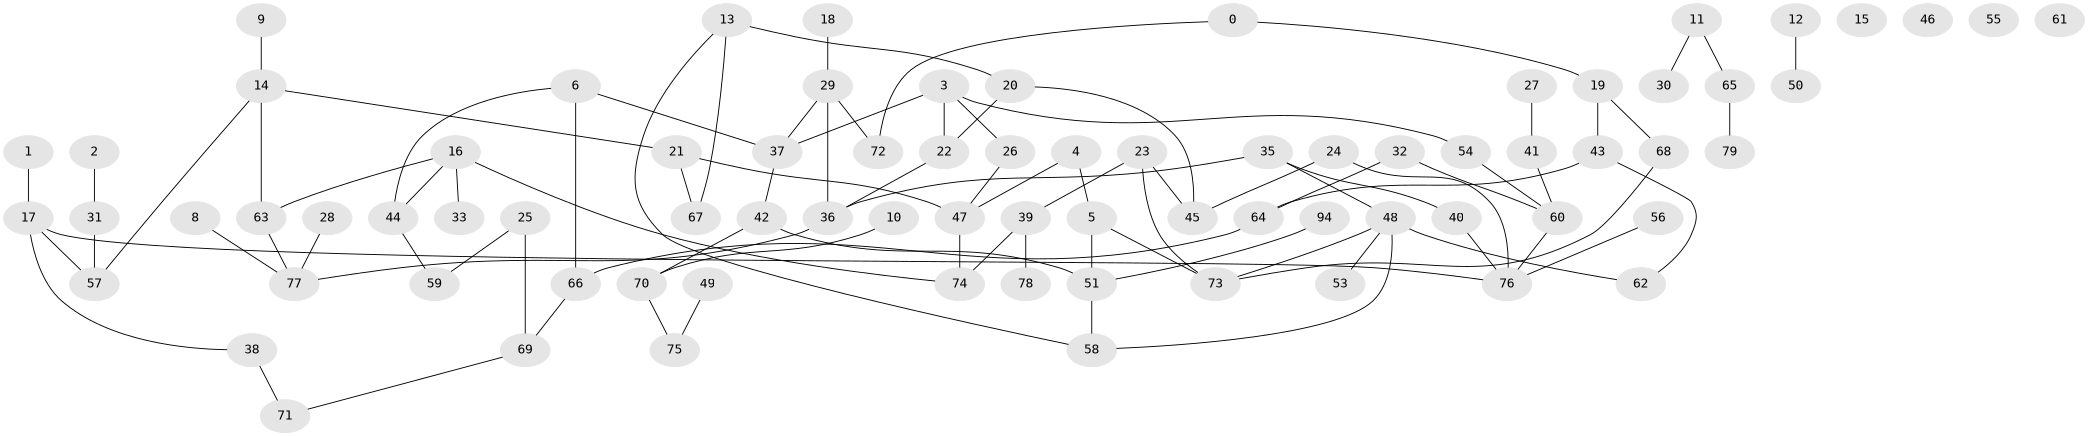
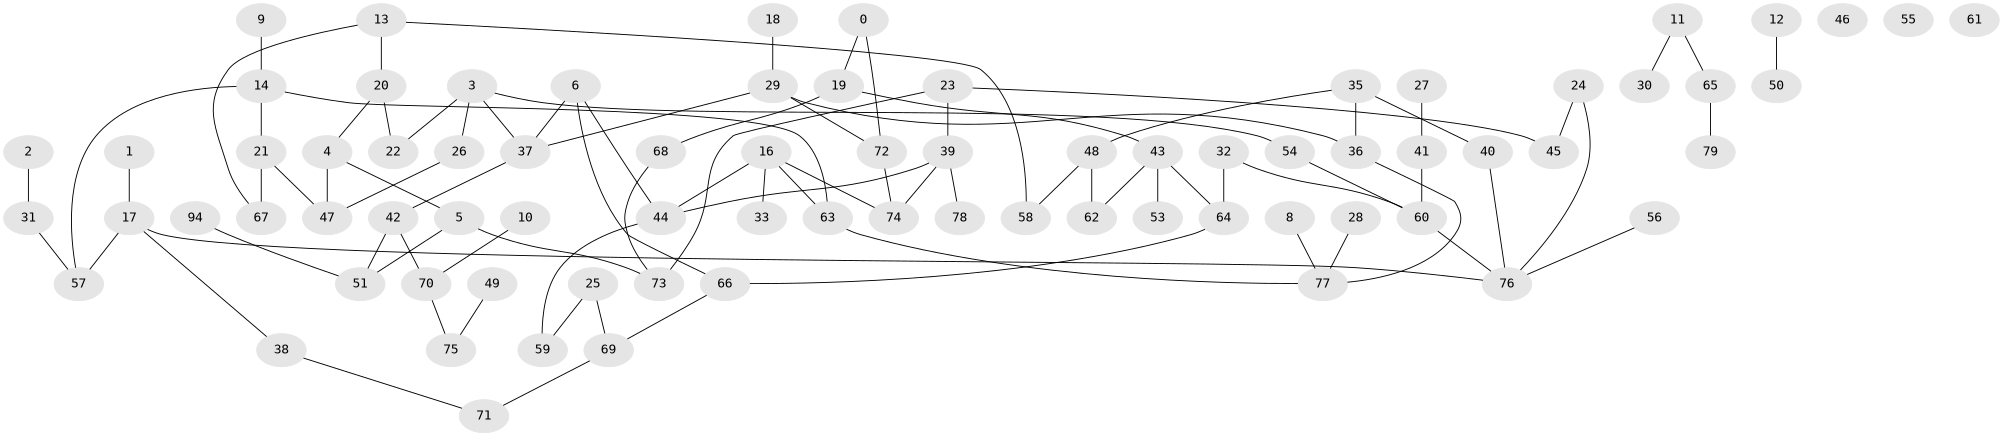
node "15": removed
edge "20" -- "45": now "20" -- "4"
edge "22" -- "36": removed
edge "39" -- "44": added
edge "47" -- "74": now "72" -- "74"
edge "48" -- "53": now "43" -- "53"
edge "48" -- "73": removed
edge "51" -- "58": removed
